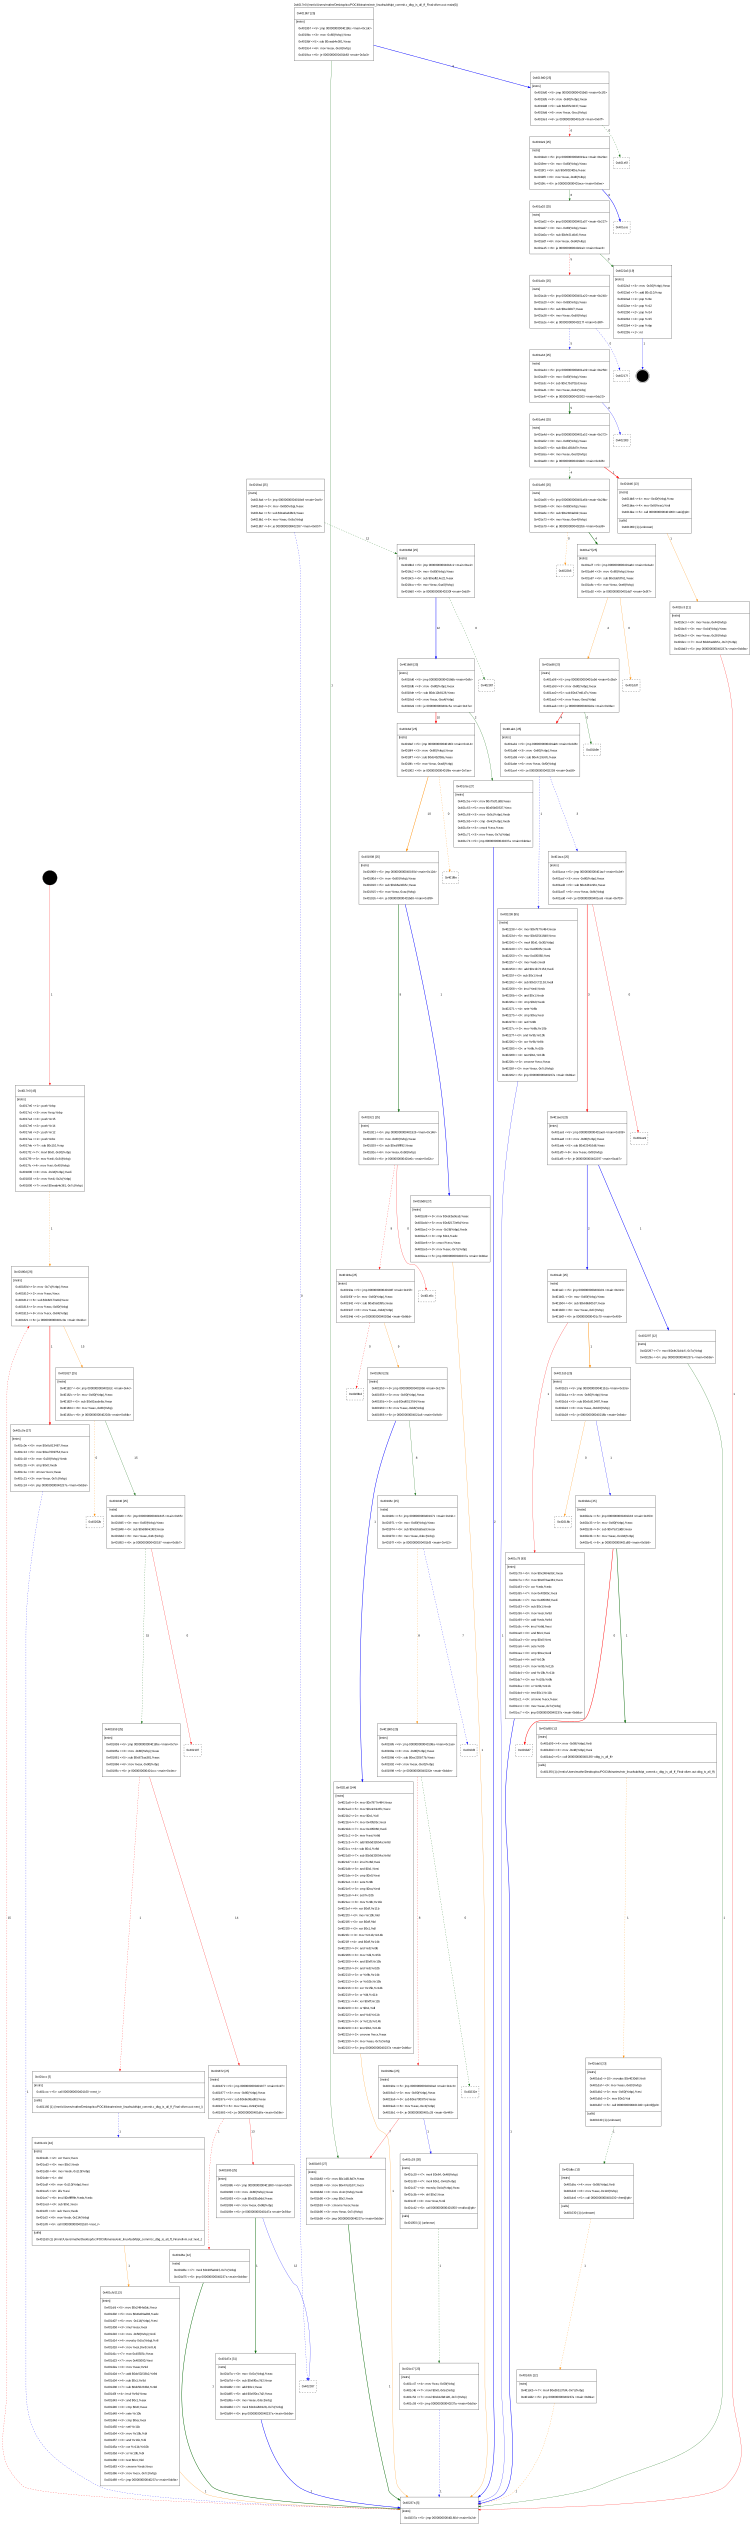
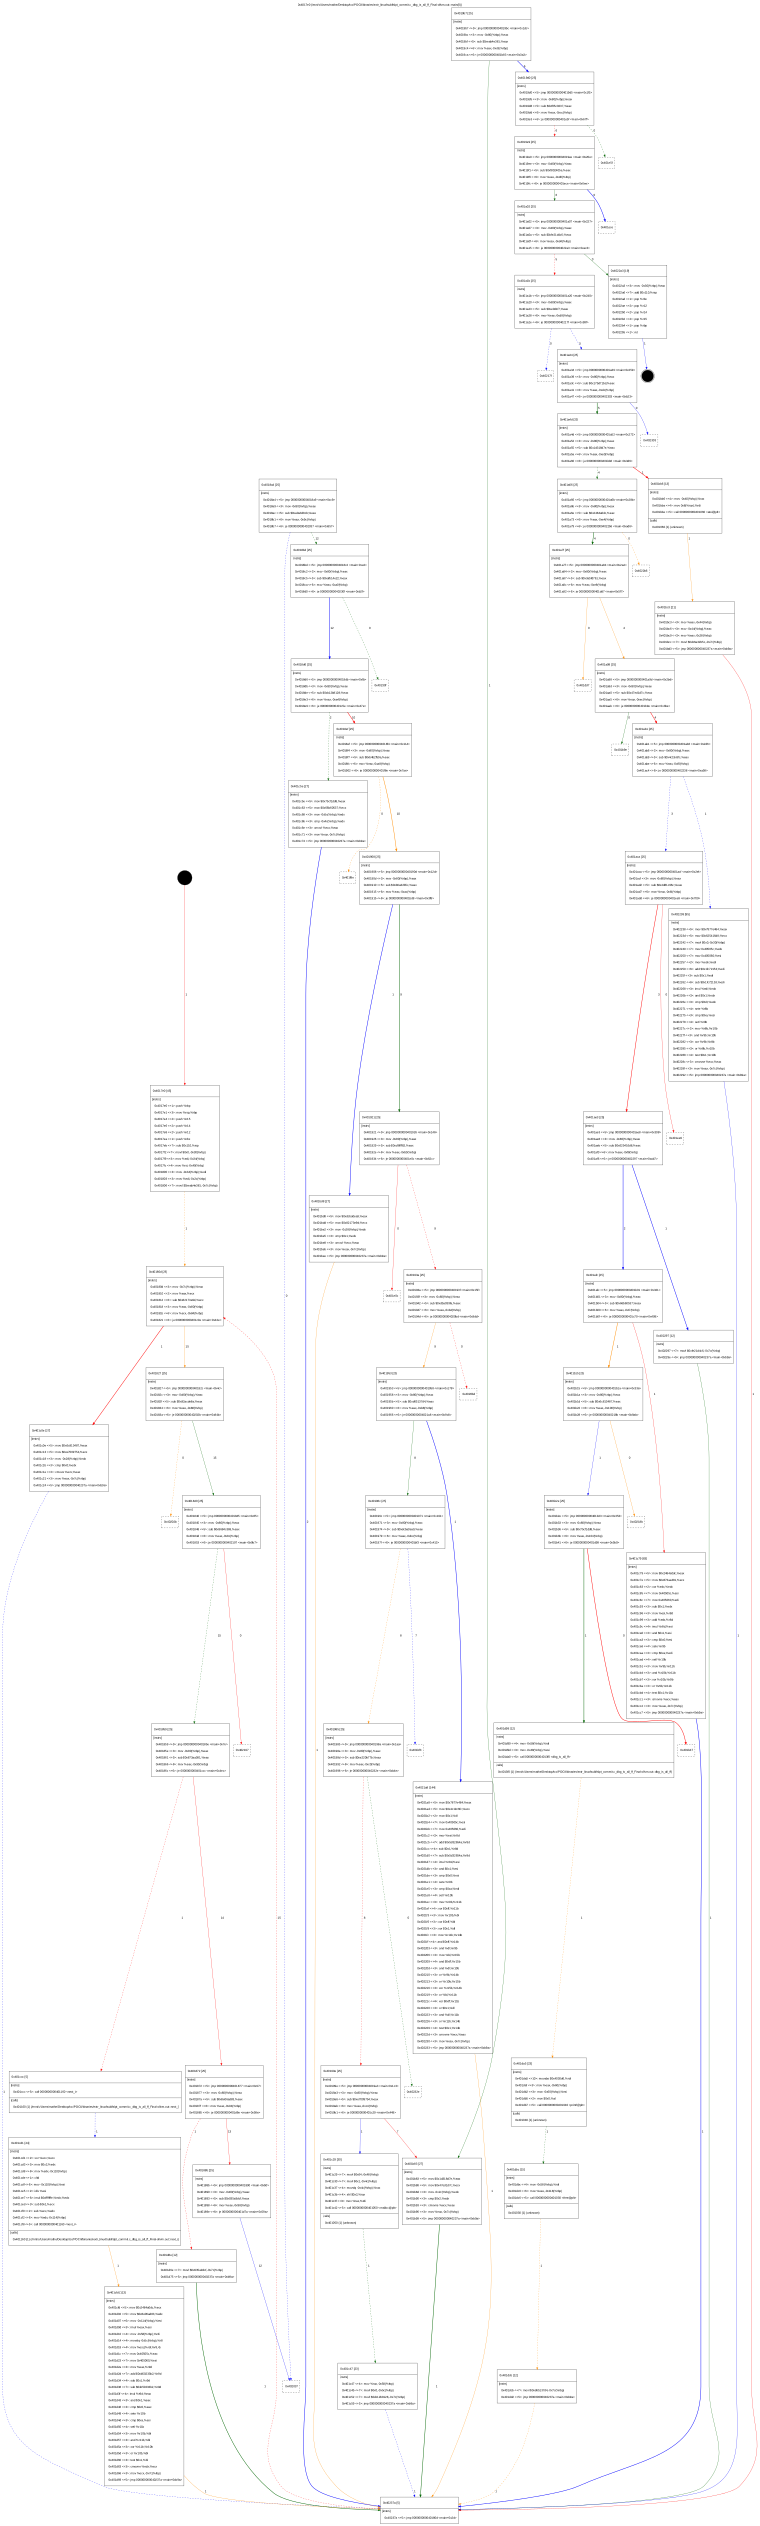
edge "0x4018d6 [25]" -> "0x401c5e [27]": style solid -> dashed
node "0x401d7a [31]": removed
